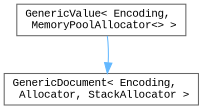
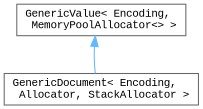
edge "GenericValue< Encoding, MemoryPoolAllocator<> >" -> "GenericDocument< Encoding, Allocator, StackAllocator >": reversed
